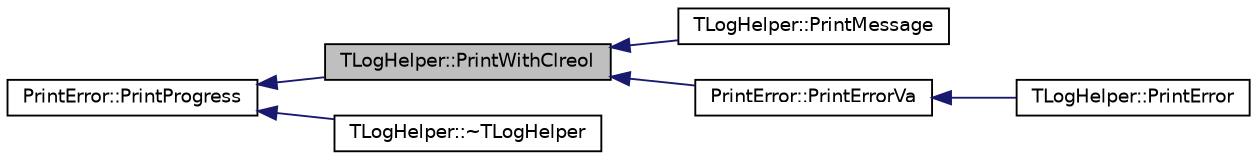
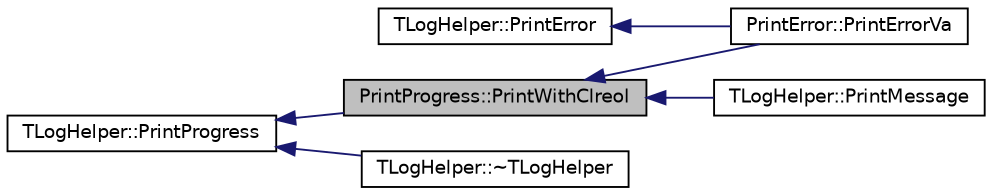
node "TLogHelper::PrintWithClreol": label "TLogHelper::PrintWithClreol" -> "PrintProgress::PrintWithClreol"
node "PrintError::PrintProgress": label "PrintError::PrintProgress" -> "TLogHelper::PrintProgress"
edge "TLogHelper::PrintError" -> "PrintError::PrintErrorVa": reversed
